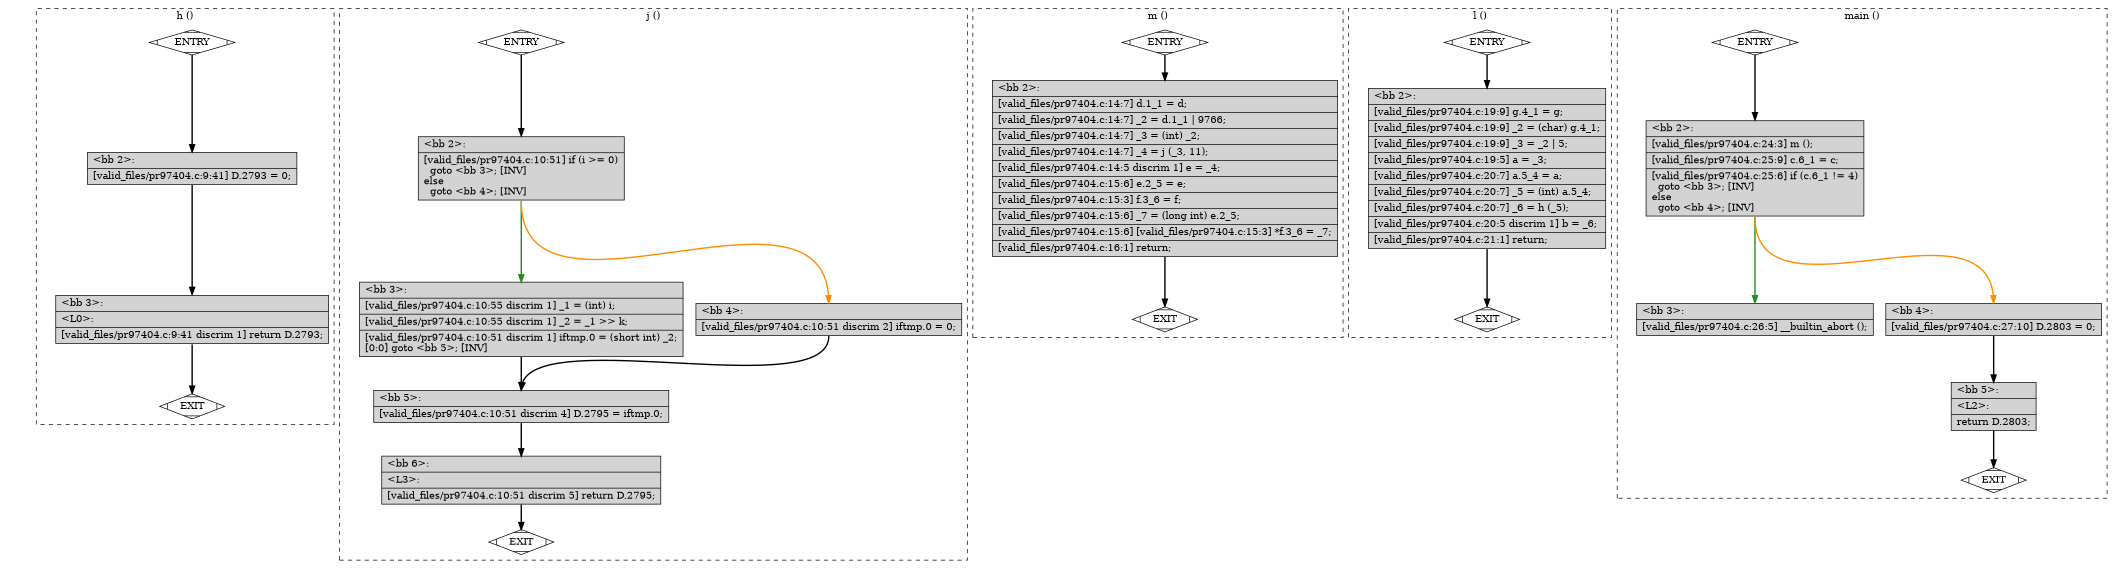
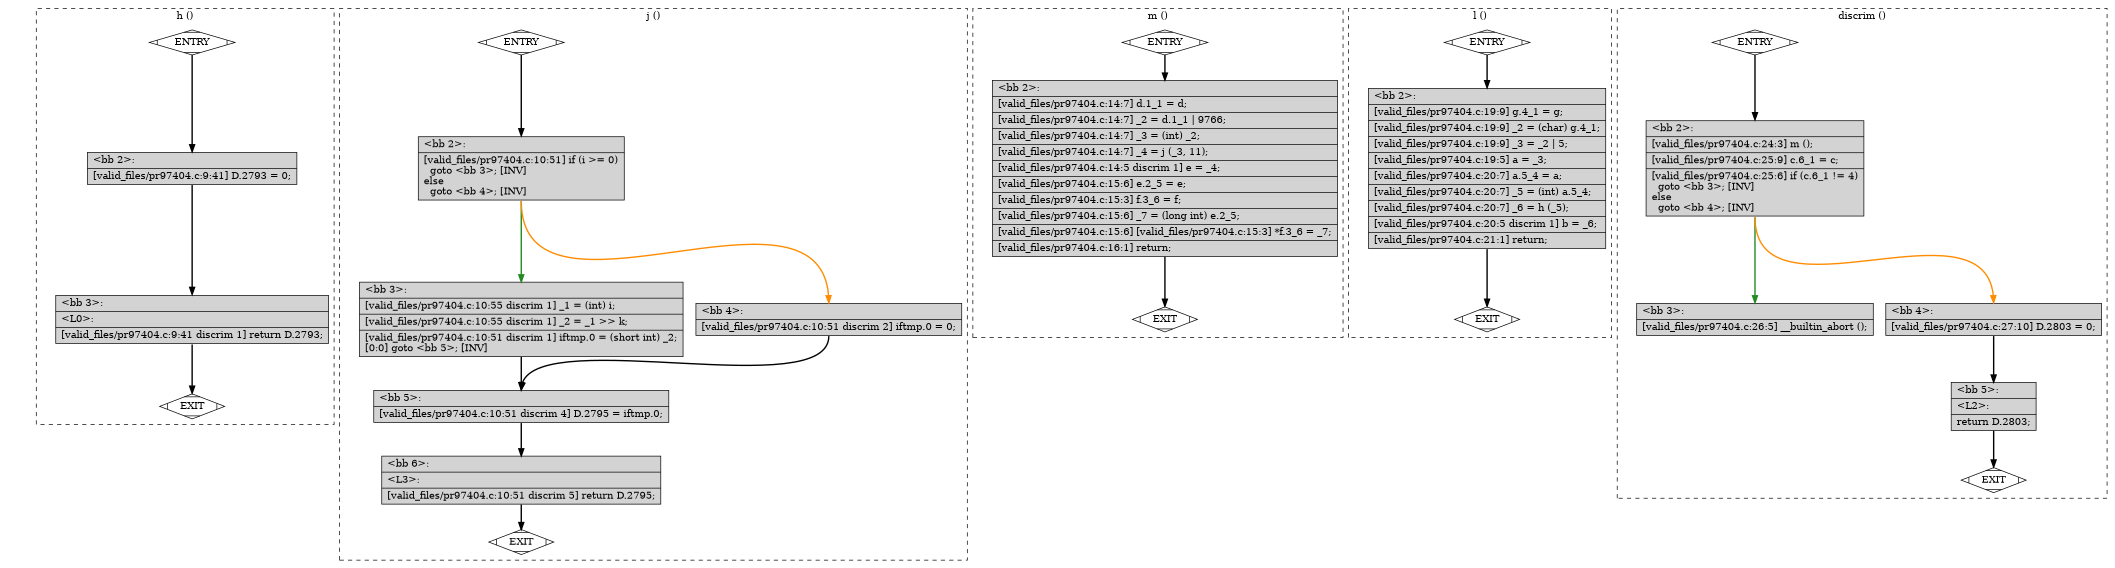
cluster "main ()": label "main ()" -> "discrim ()"
